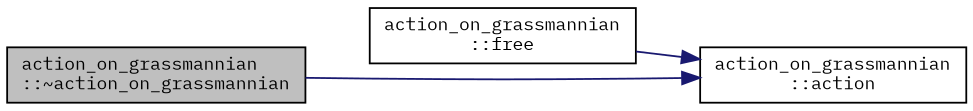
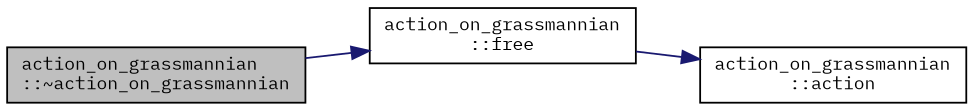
edge "action_on_grassmannian ::~action_on_grassmannian" -> "action_on_grassmannian ::action": now "action_on_grassmannian ::~action_on_grassmannian" -> "action_on_grassmannian ::free"
